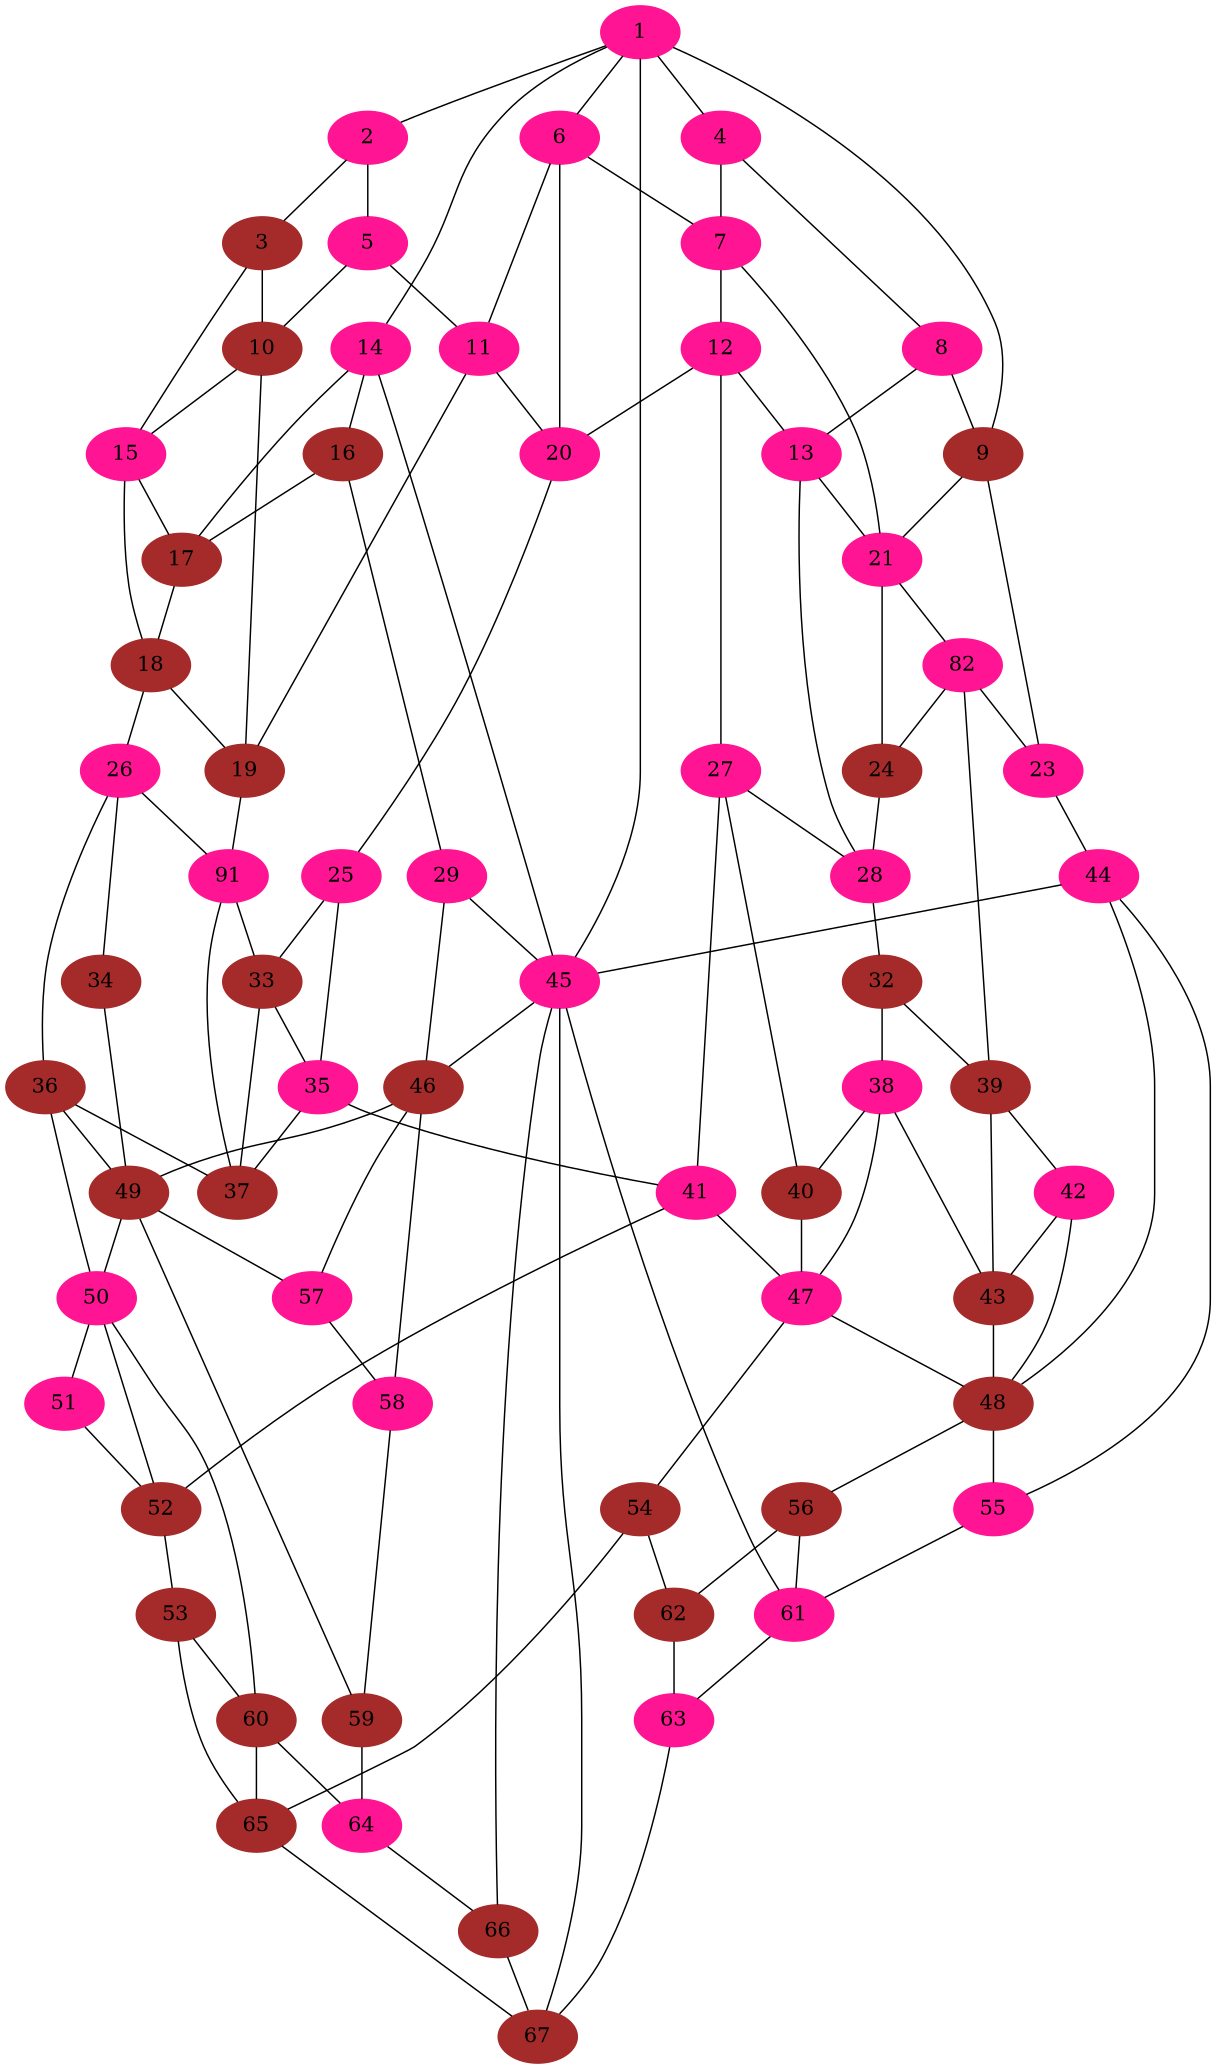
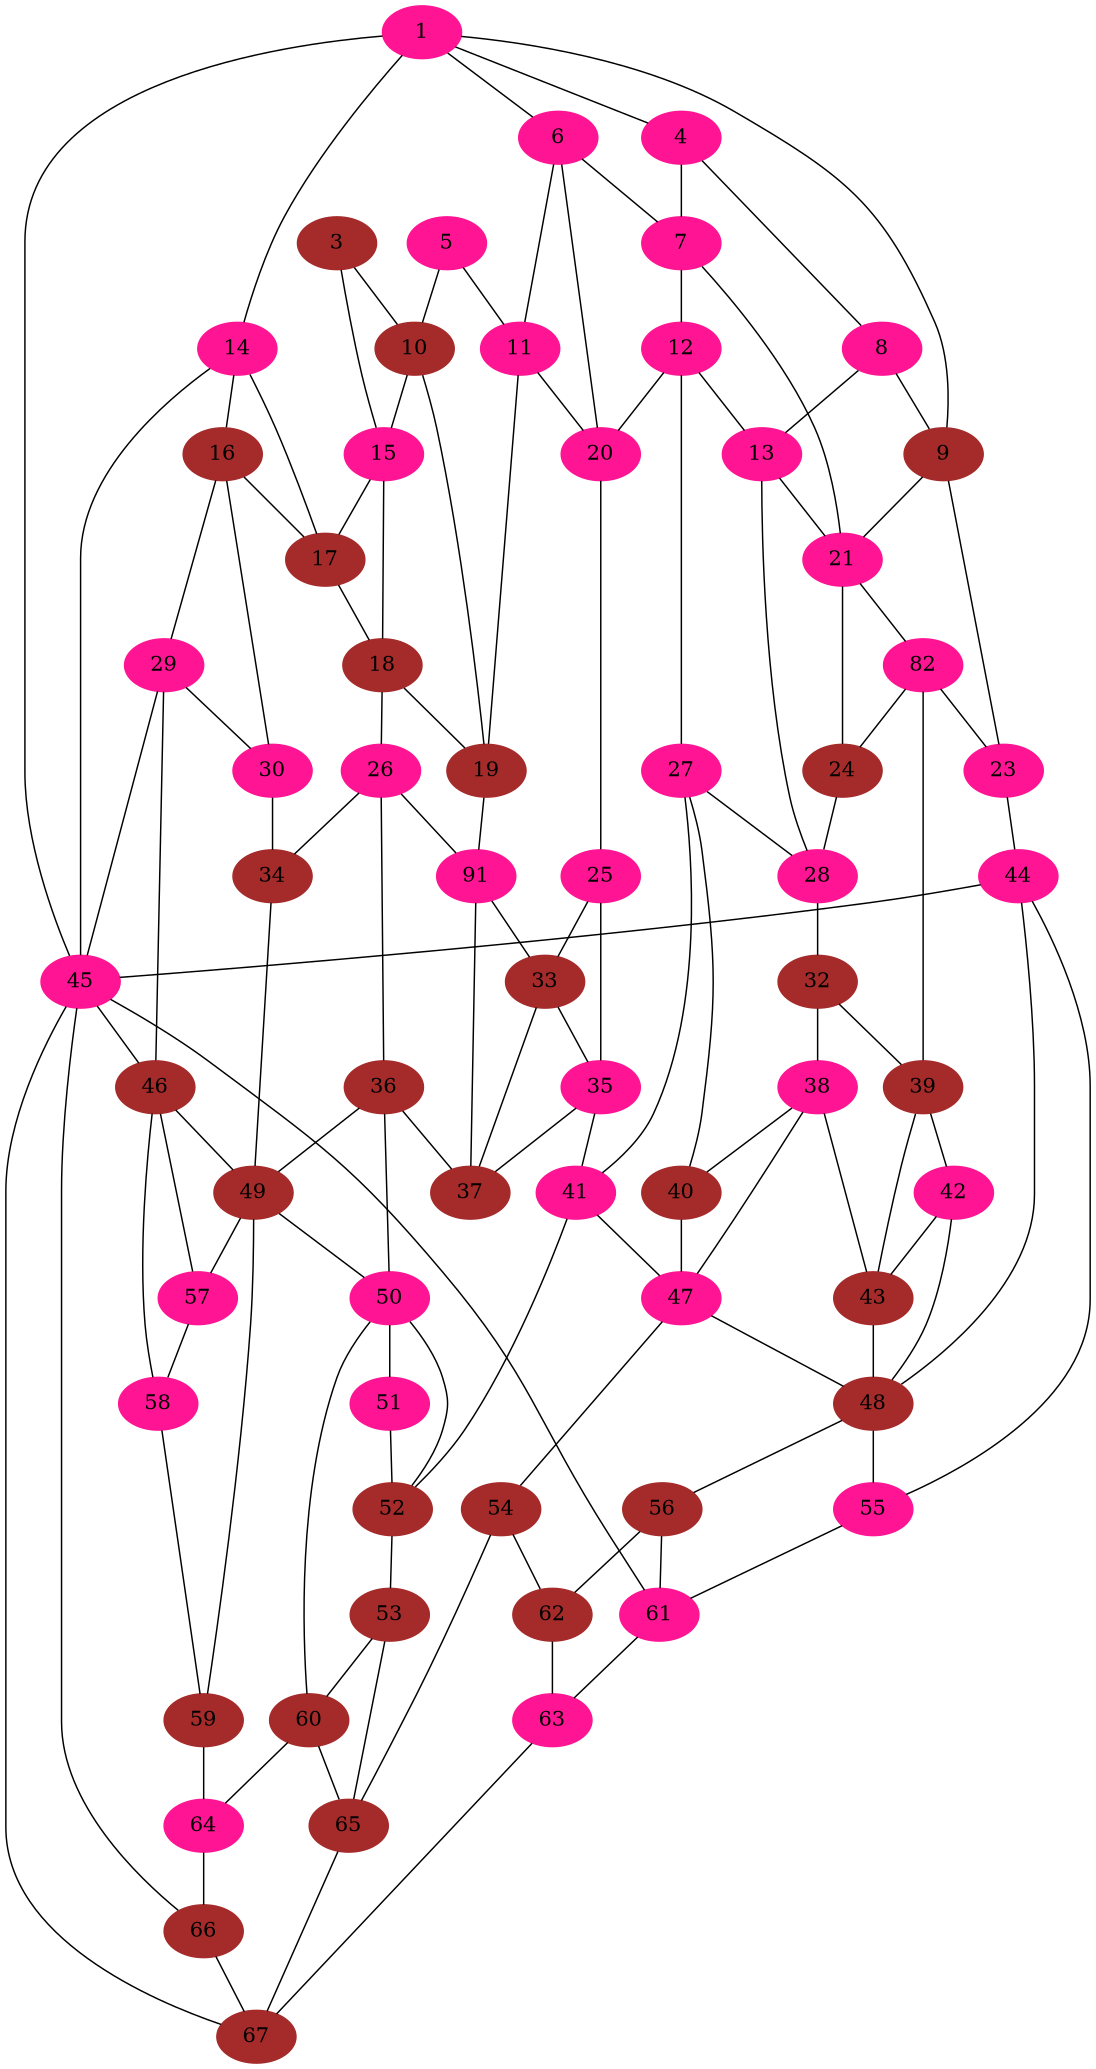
node "2": removed
node "30": added
